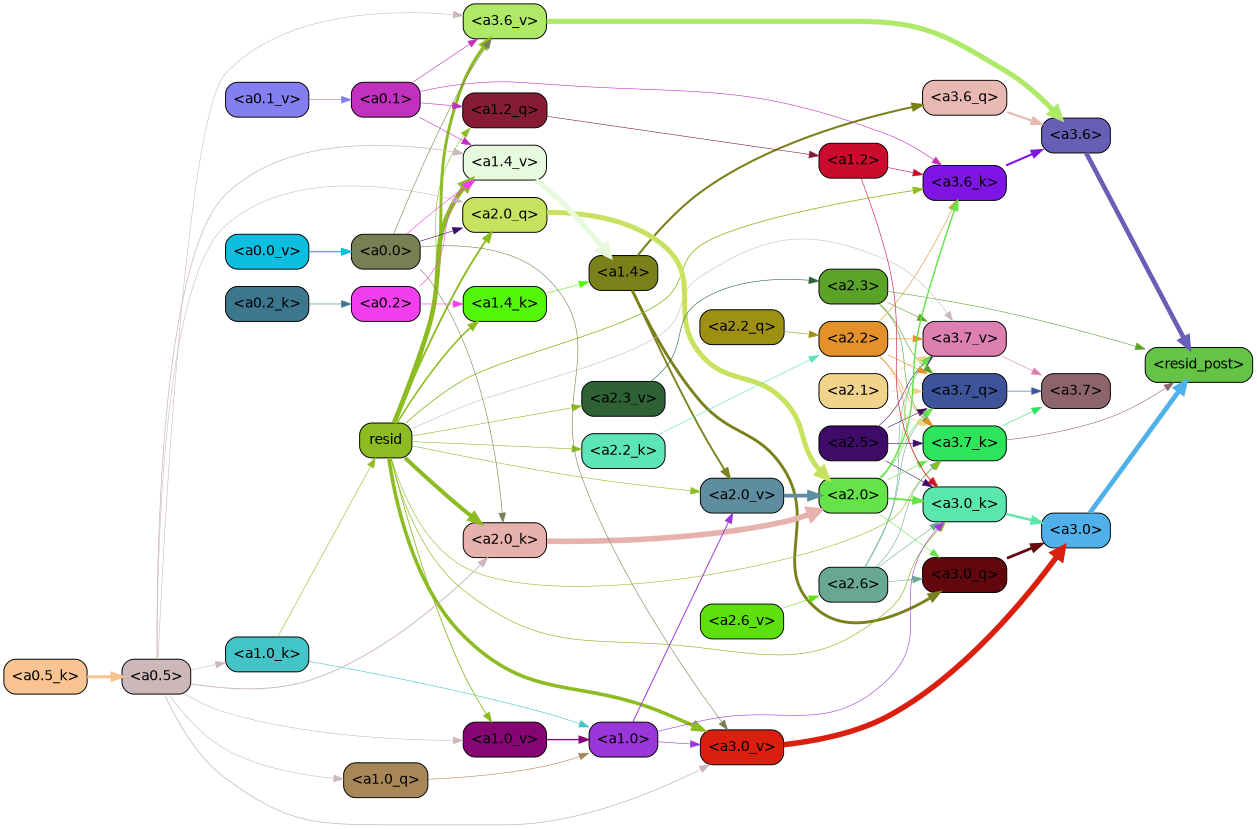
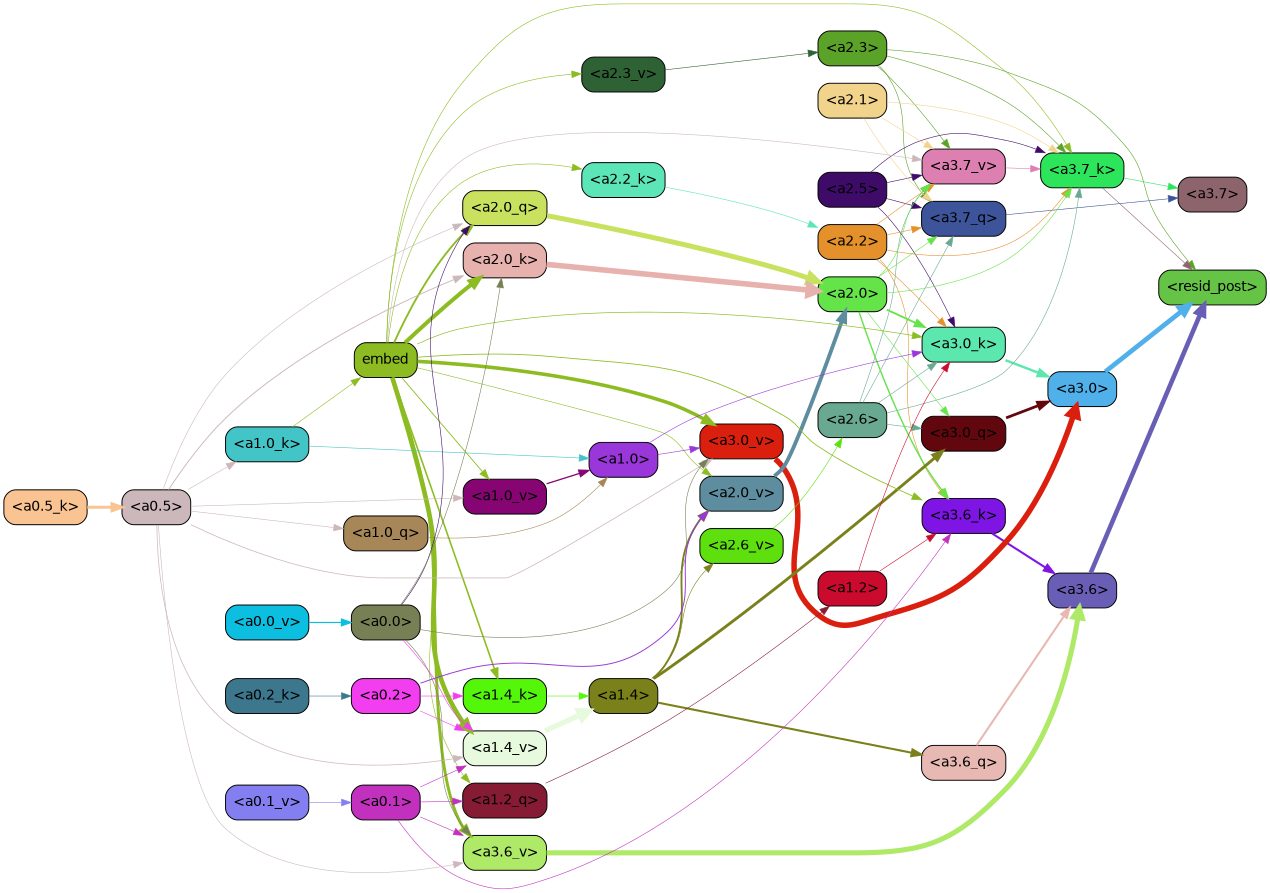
node "<a2.2_q>": removed
edge "<a3.7_v>" -> "<a3.7>": now "<a3.7_v>" -> "<a3.7_k>"
node "resid": label "resid" -> "embed"
edge "<a1.0>" -> "<a2.0_v>": now "<a0.2>" -> "<a2.0_v>"
edge "<a1.4>" -> "<a2.6_v>": added
